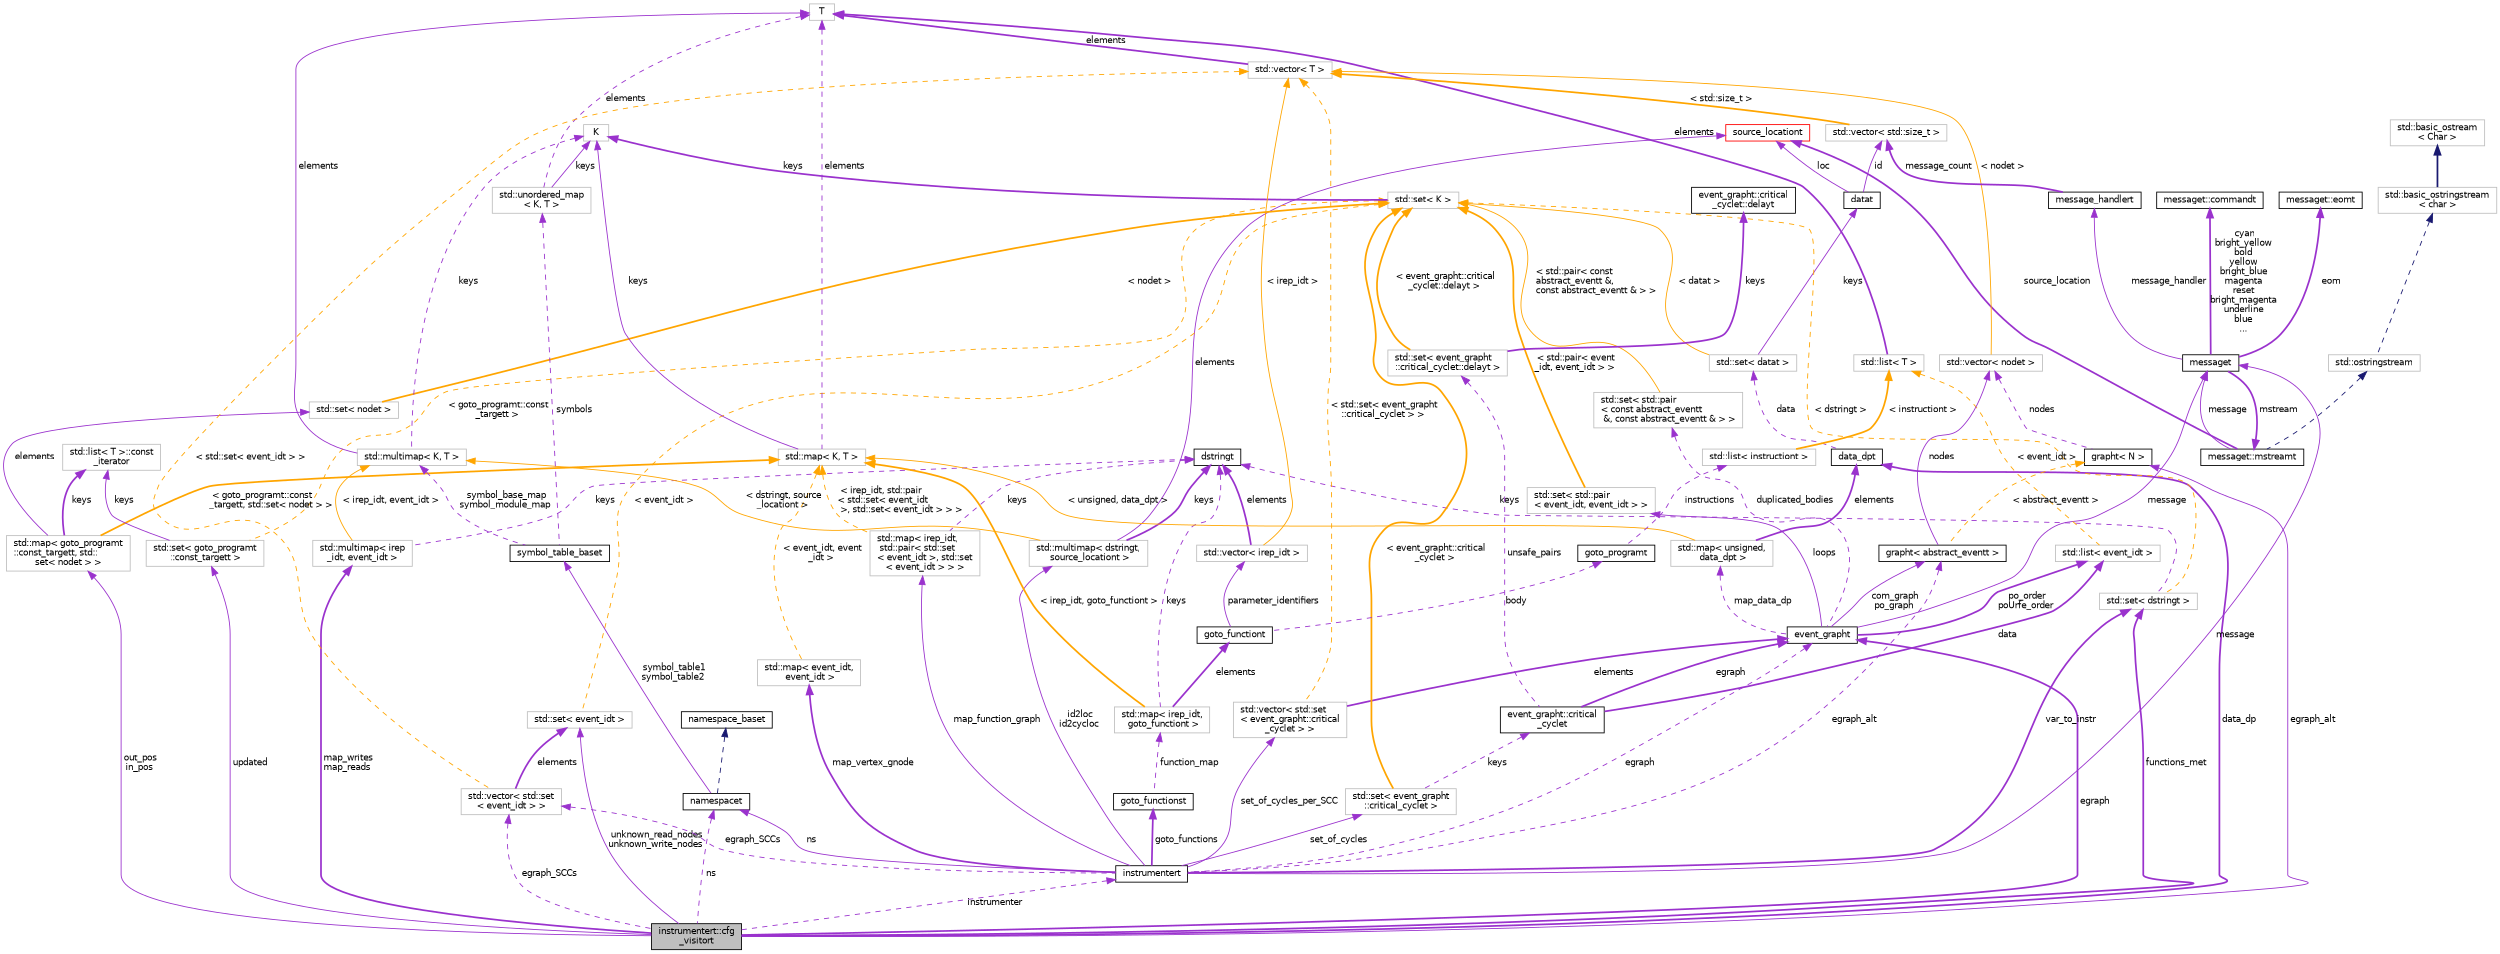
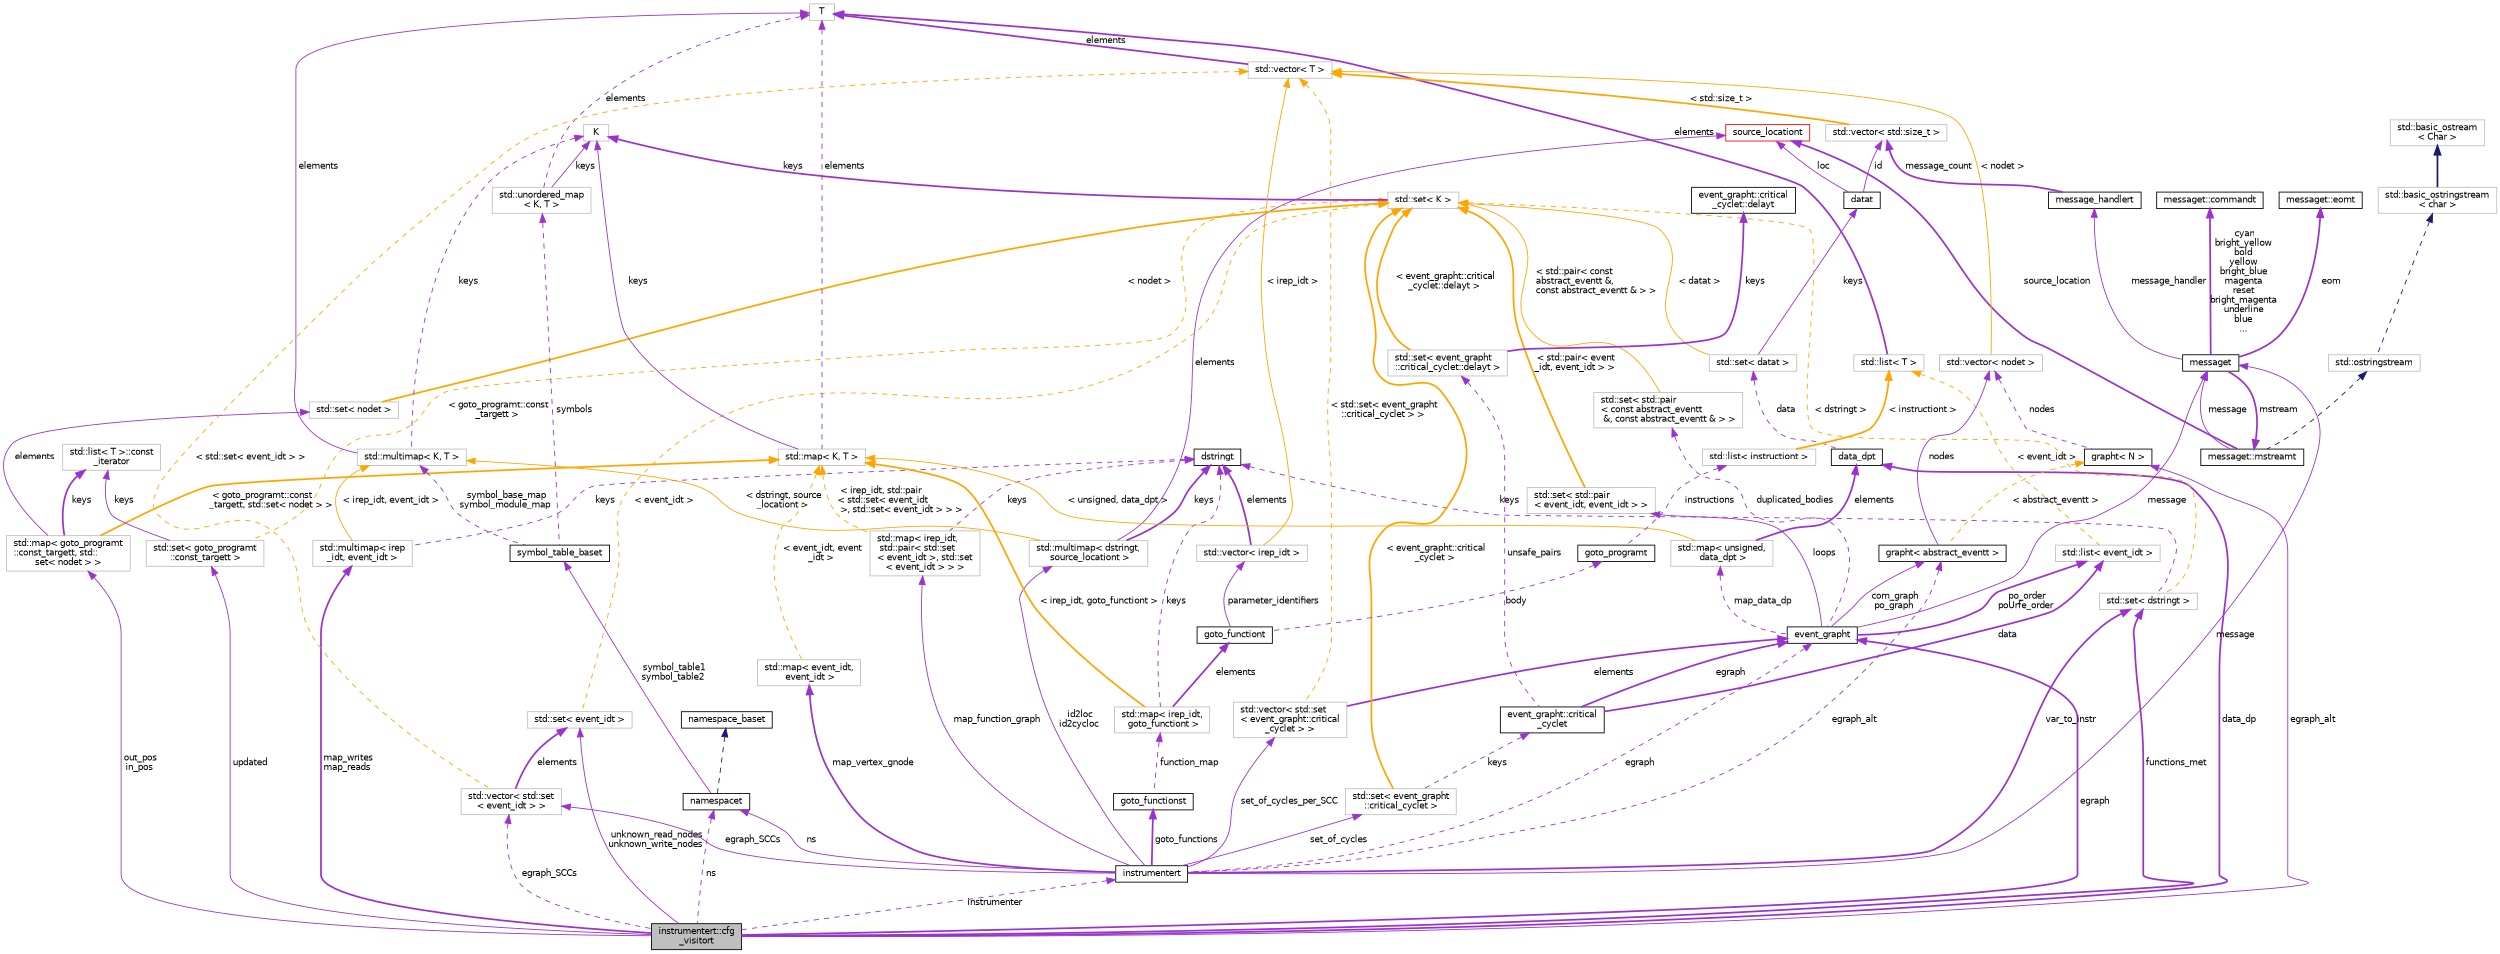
edge "instrumentert" -> "std::vector< std::set < event_idt > >": style dashed -> solid
